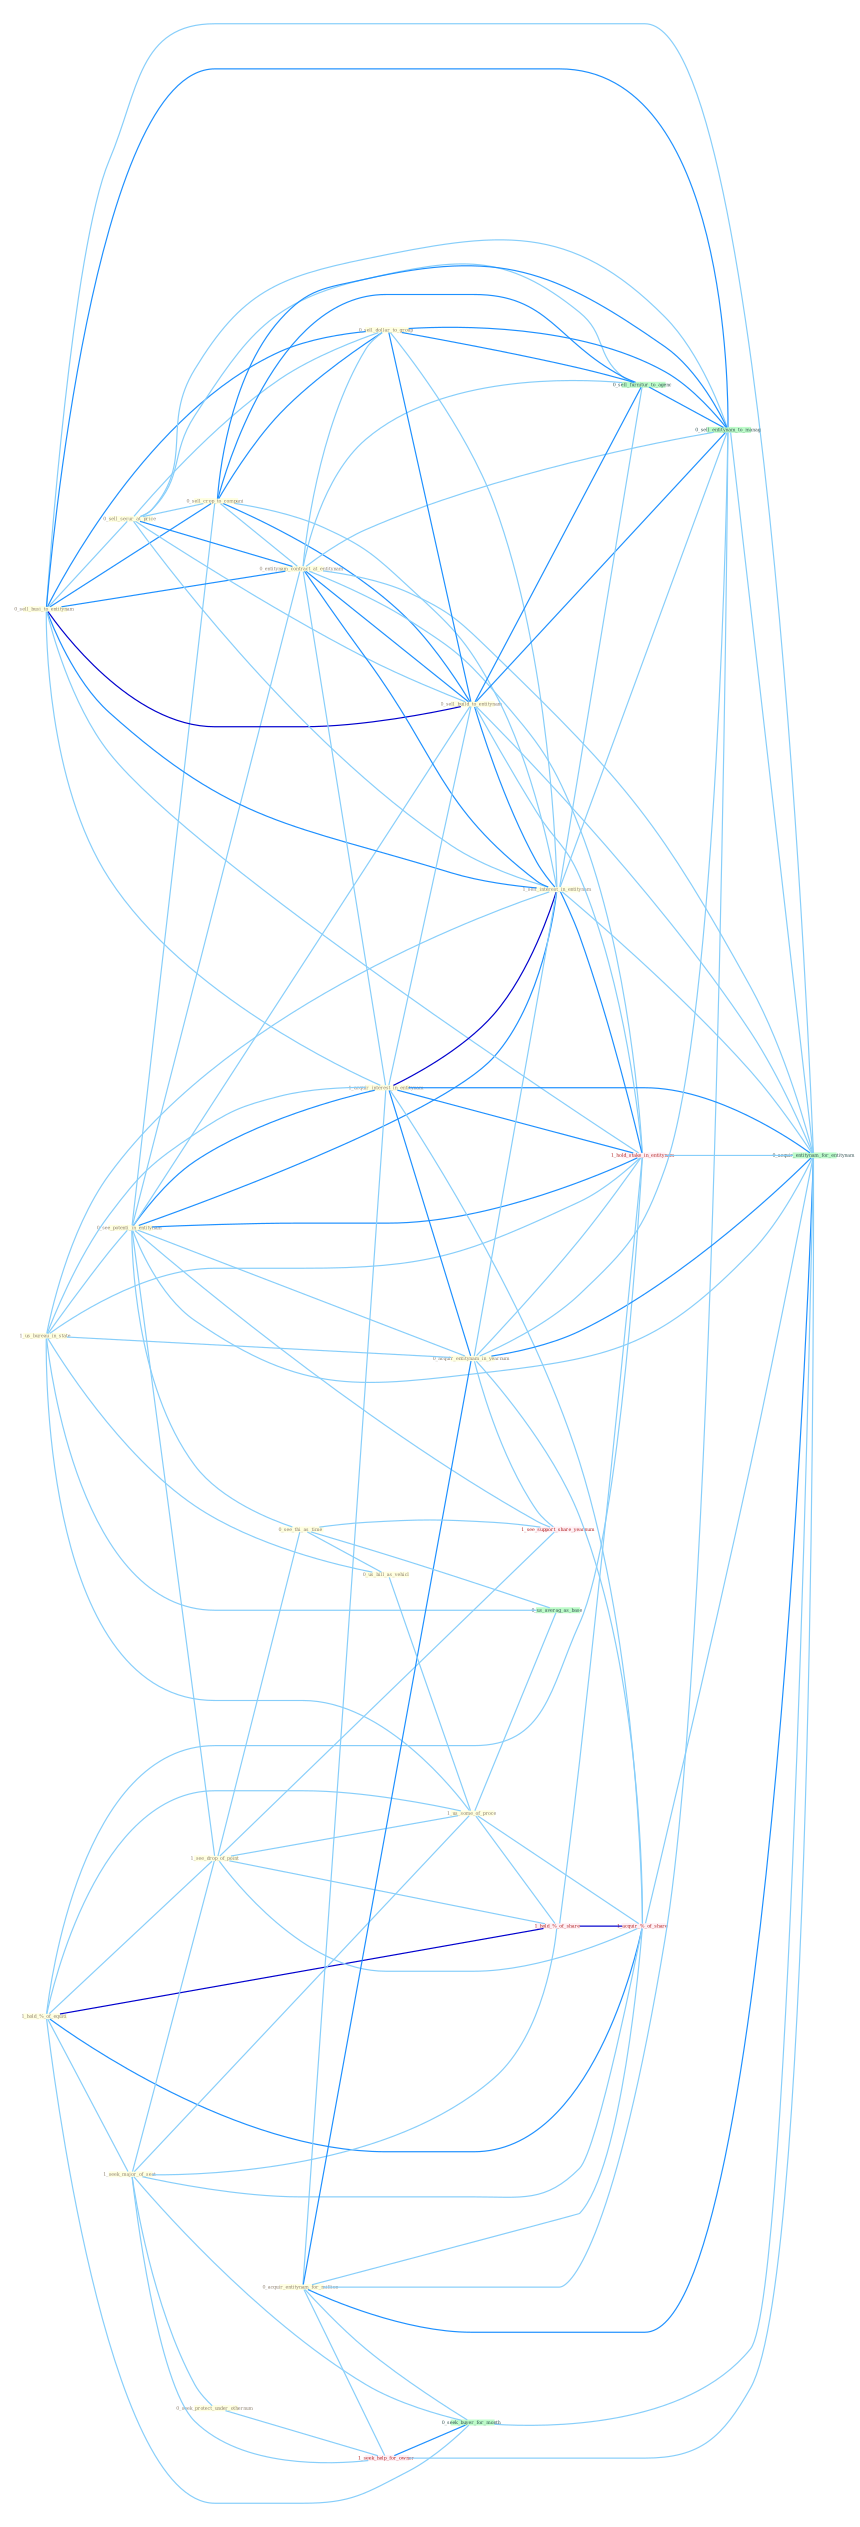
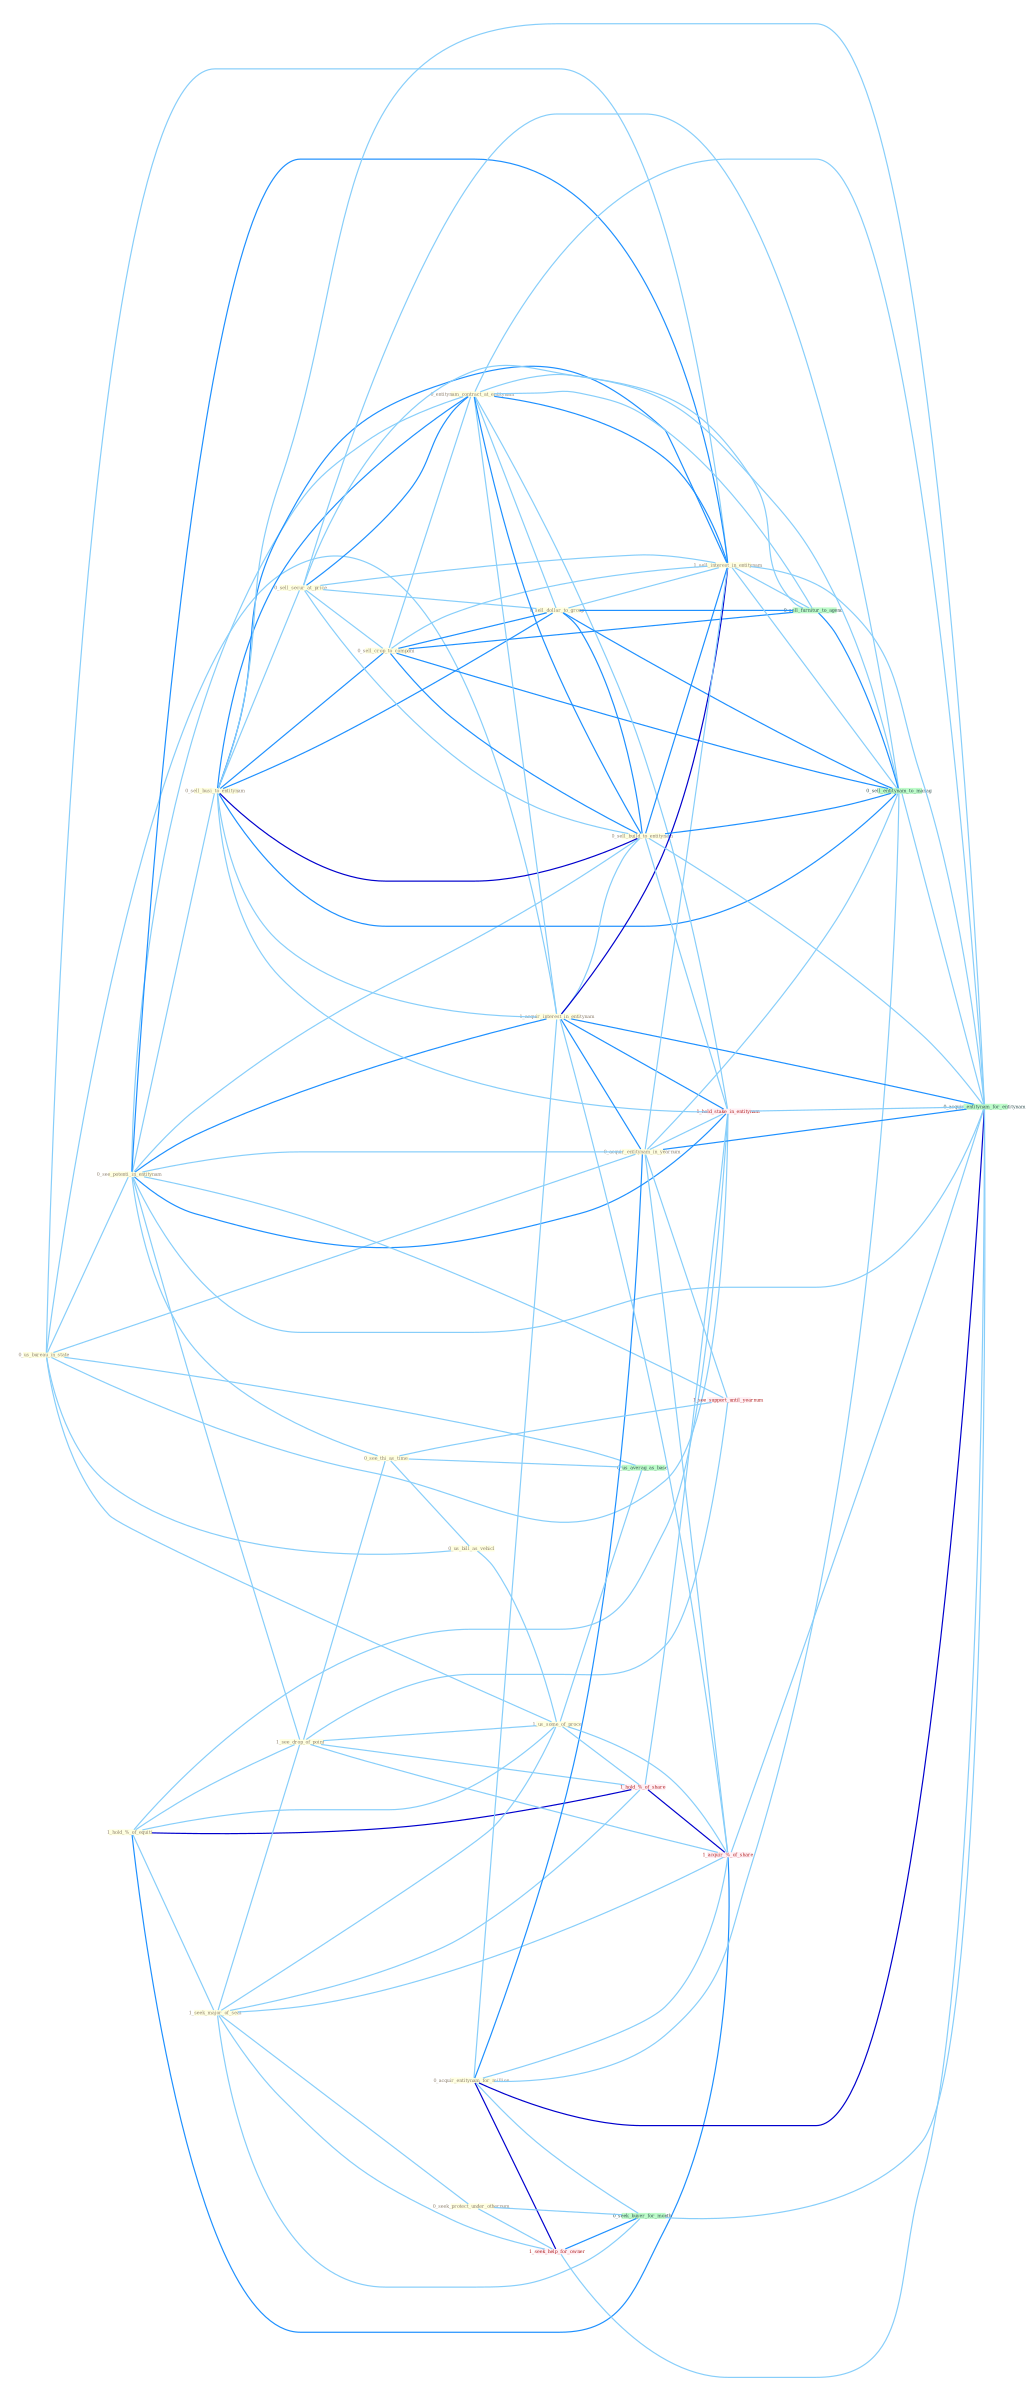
edge "0_sell_furnitur_to_agenc" -- "0_sell_build_to_entitynam": removed
edge "0_sell_crop_to_compani" -- "0_see_potenti_in_entitynam": now "0_sell_busi_to_entitynam" -- "0_see_potenti_in_entitynam"
edge "1_sell_interest_in_entitynam" -- "1_hold_stake_in_entitynam": removed
node "1_us_bureau_in_state": label "1_us_bureau_in_state" -> "0_us_bureau_in_state"
node "1_see_support_share_yearnum": label "1_see_support_share_yearnum" -> "1_see_support_until_yearnum"
edge "0_acquir_entitynam_for_entitynam" -- "0_acquir_entitynam_for_million": color #1e90ff -> #0000cd
edge "0_acquir_entitynam_for_million" -- "1_seek_help_for_owner": color #87cefa -> #0000cd
edge "1_hold_%_of_equiti" -- "0_seek_buyer_for_month": now "0_seek_protect_under_othernum" -- "0_seek_buyer_for_month"
